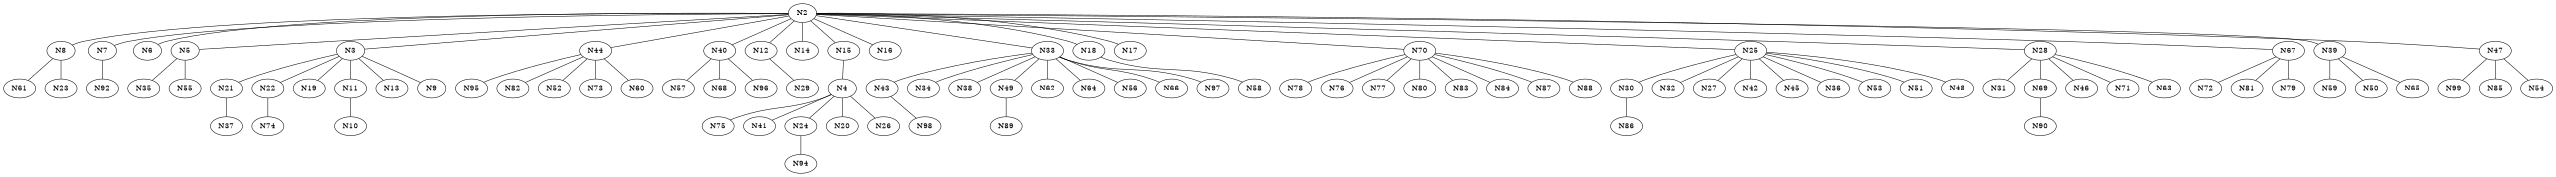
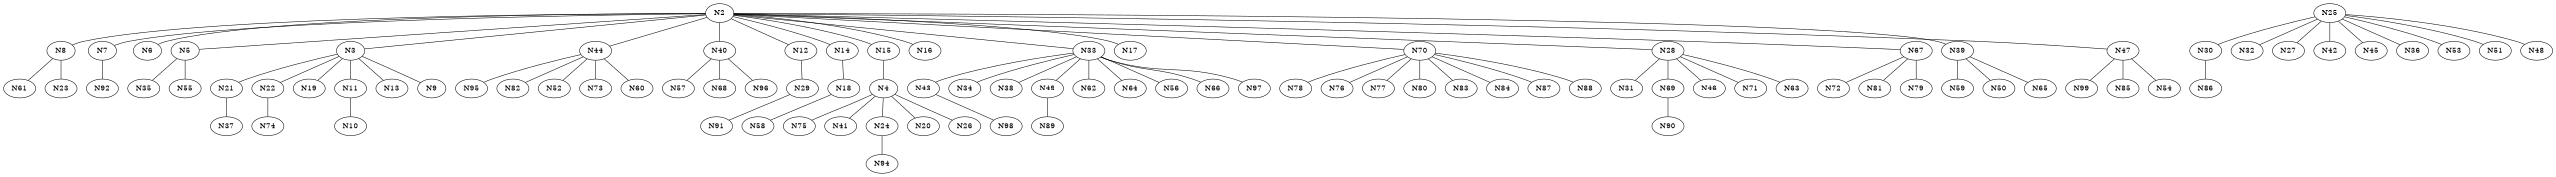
edge "N2" -- "N18": now "N14" -- "N18"
edge "N2" -- "N25": removed
node "N91": added
